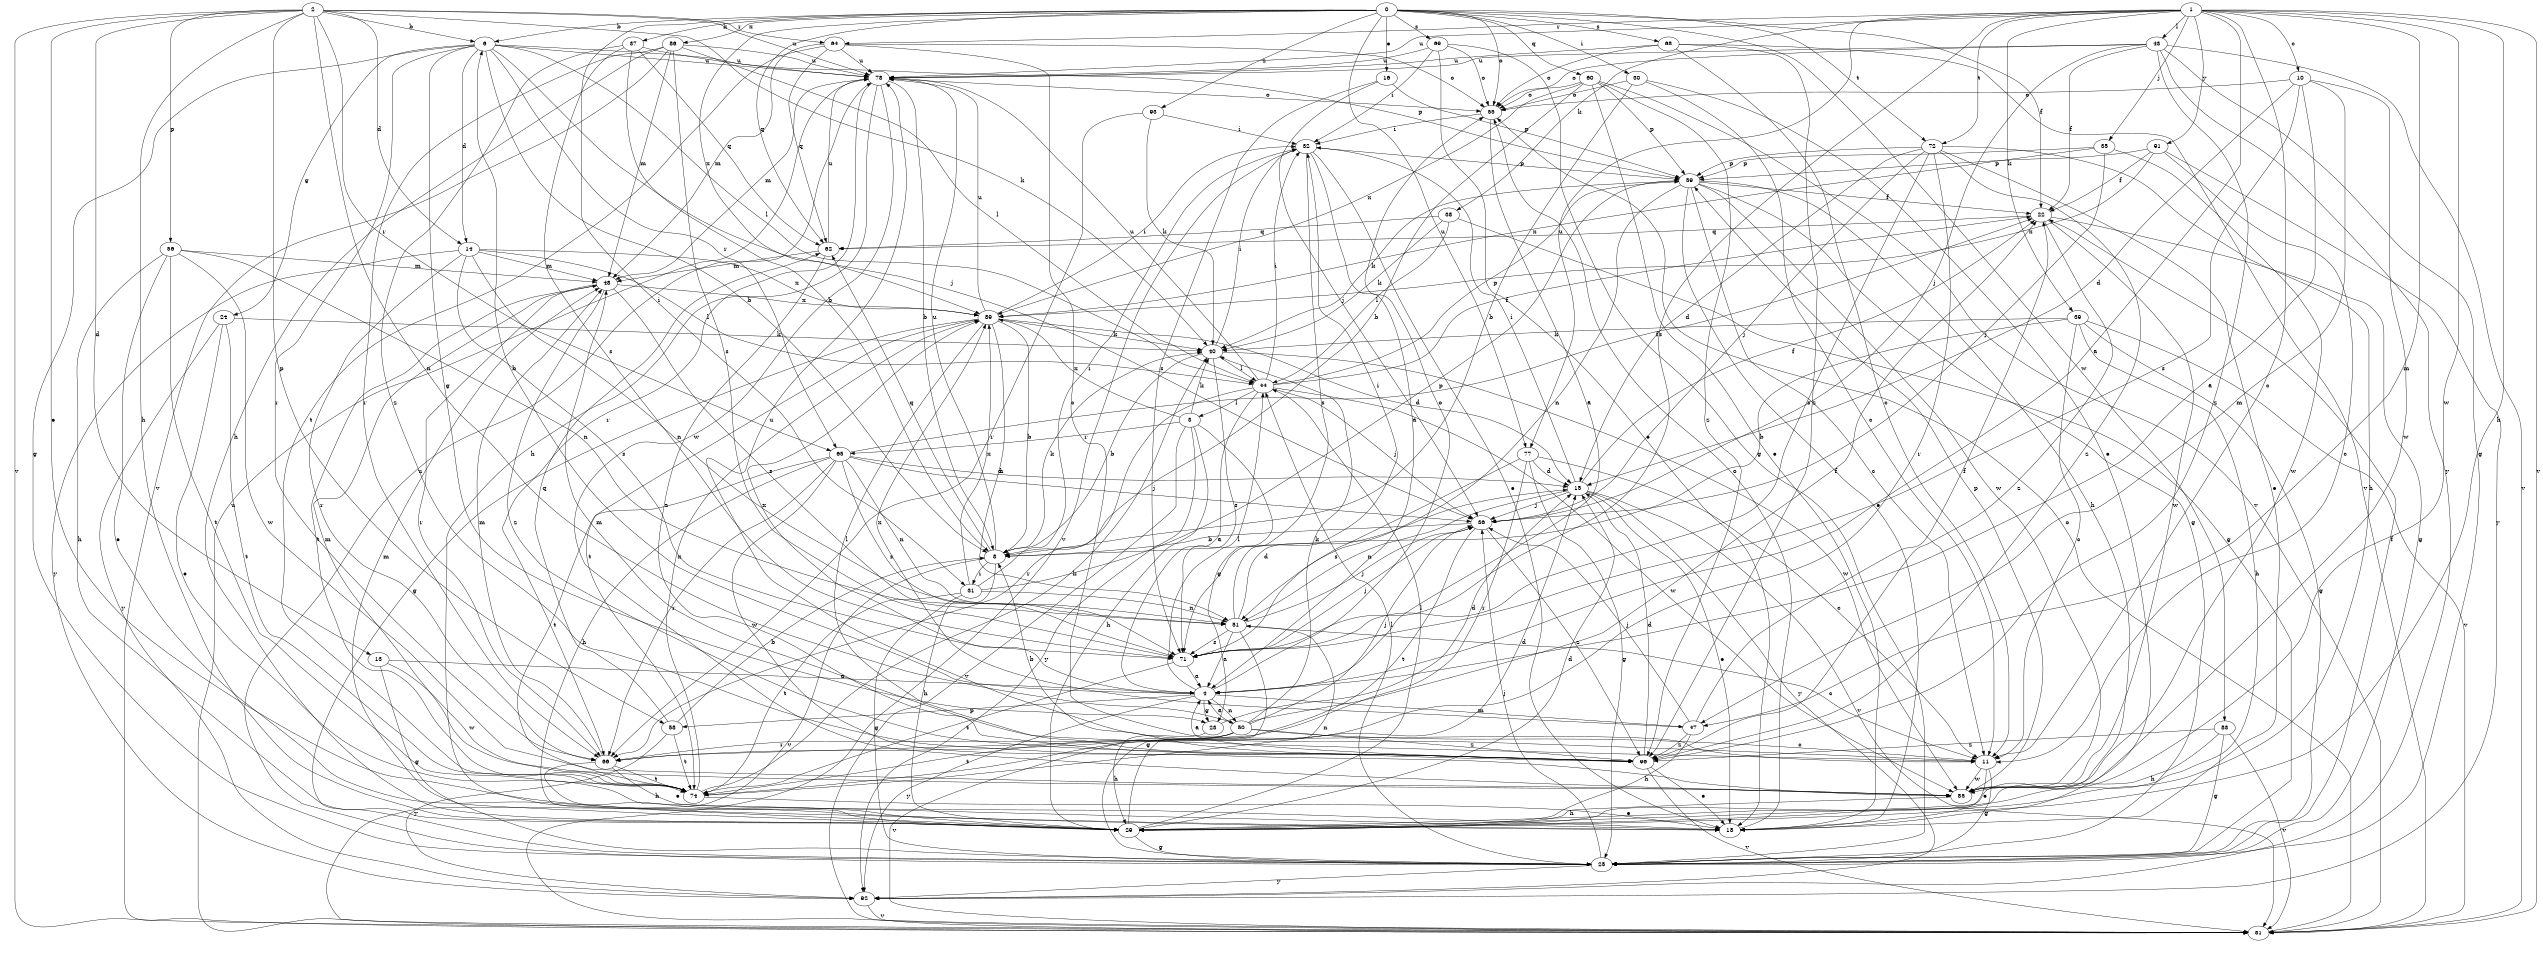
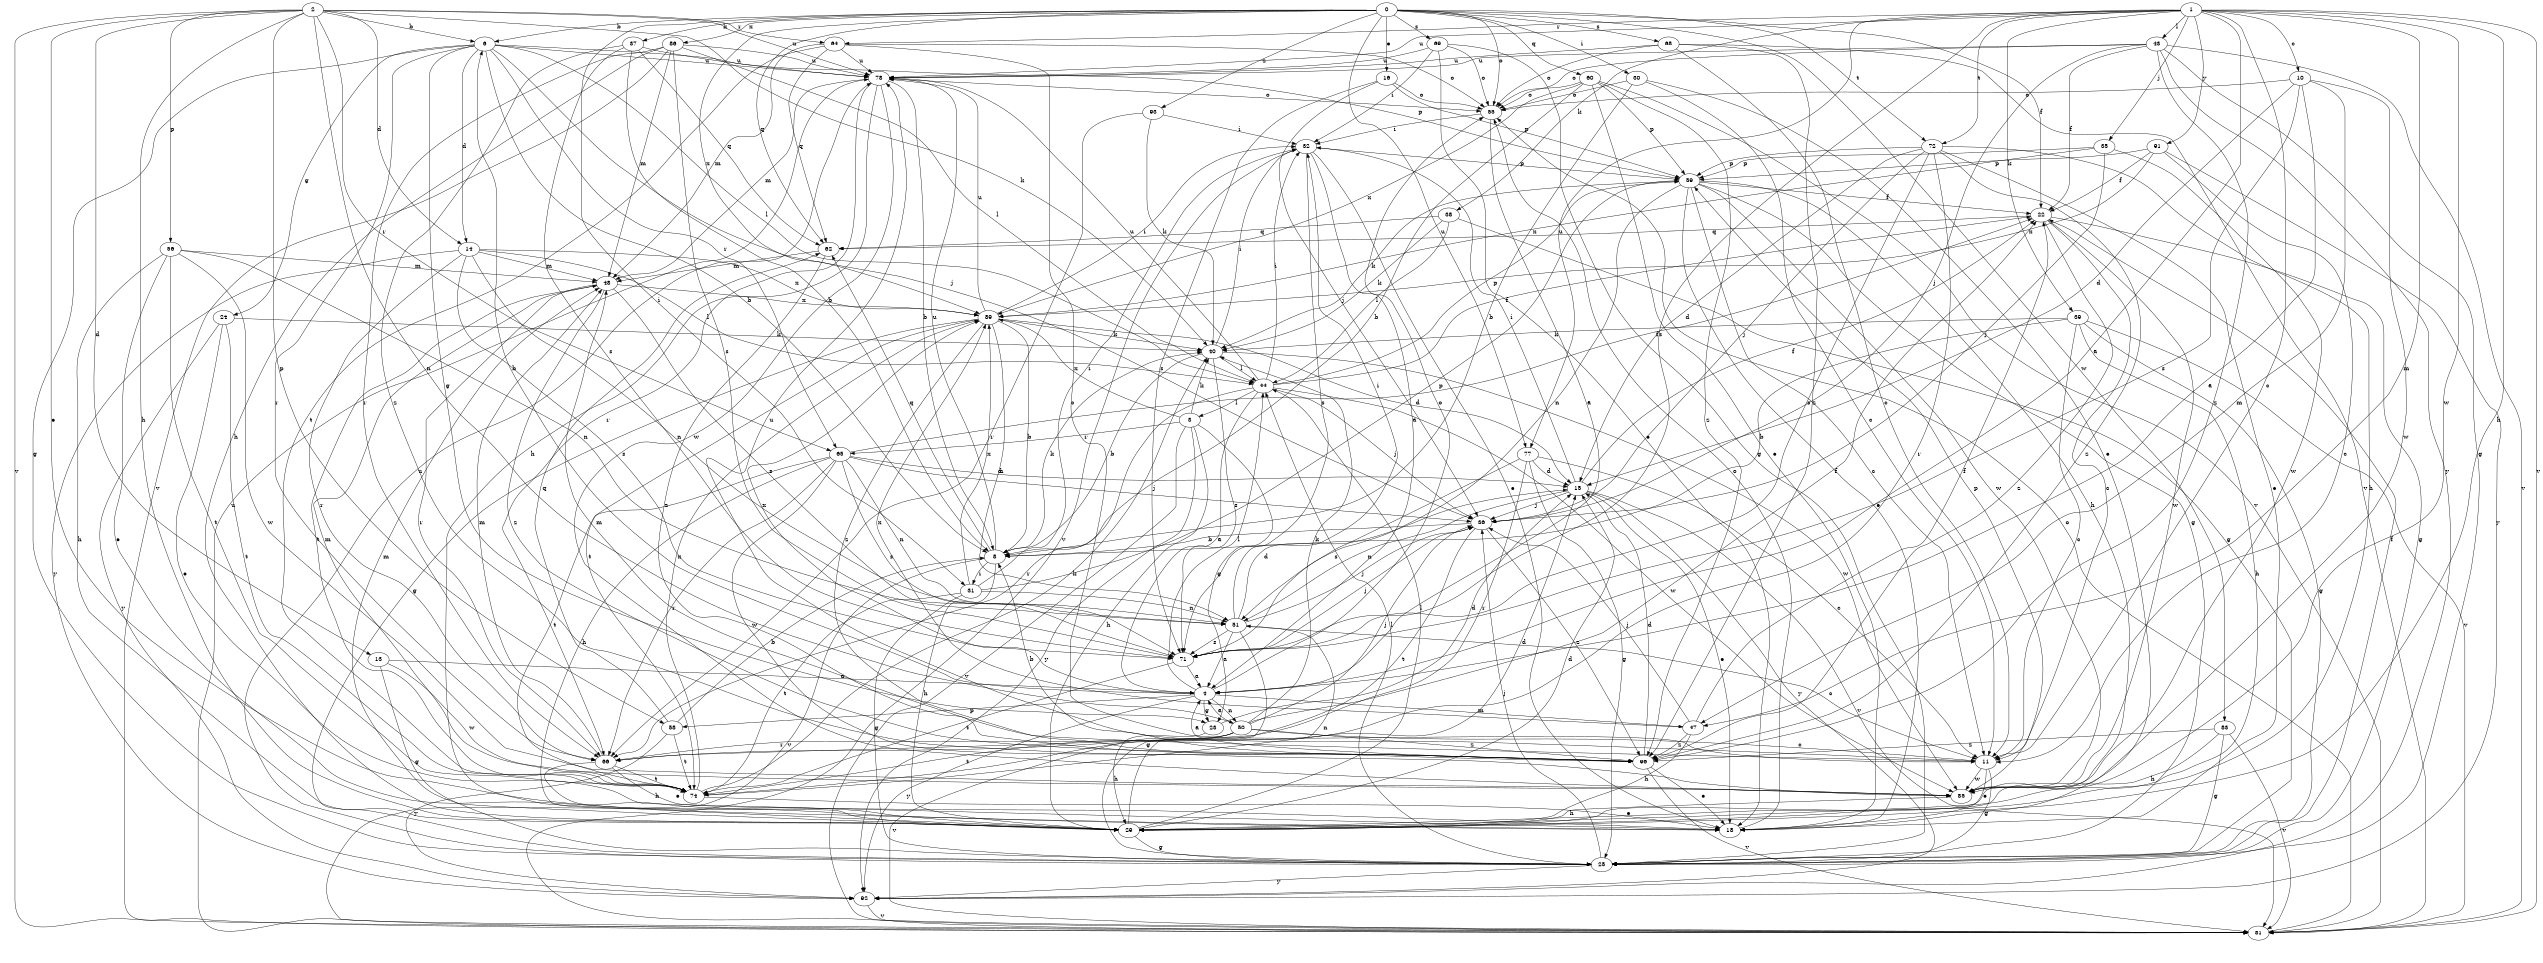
edge "16" -> "55": added, label "o"
edge "62" -> "78": removed, label "u"
edge "22" -> "11": added, label "c"
edge "89" -> "96": label "l" -> "z"
